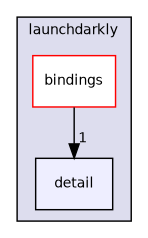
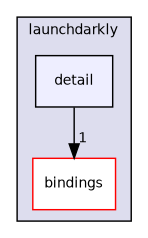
edge "bindings" -> "detail": reversed
